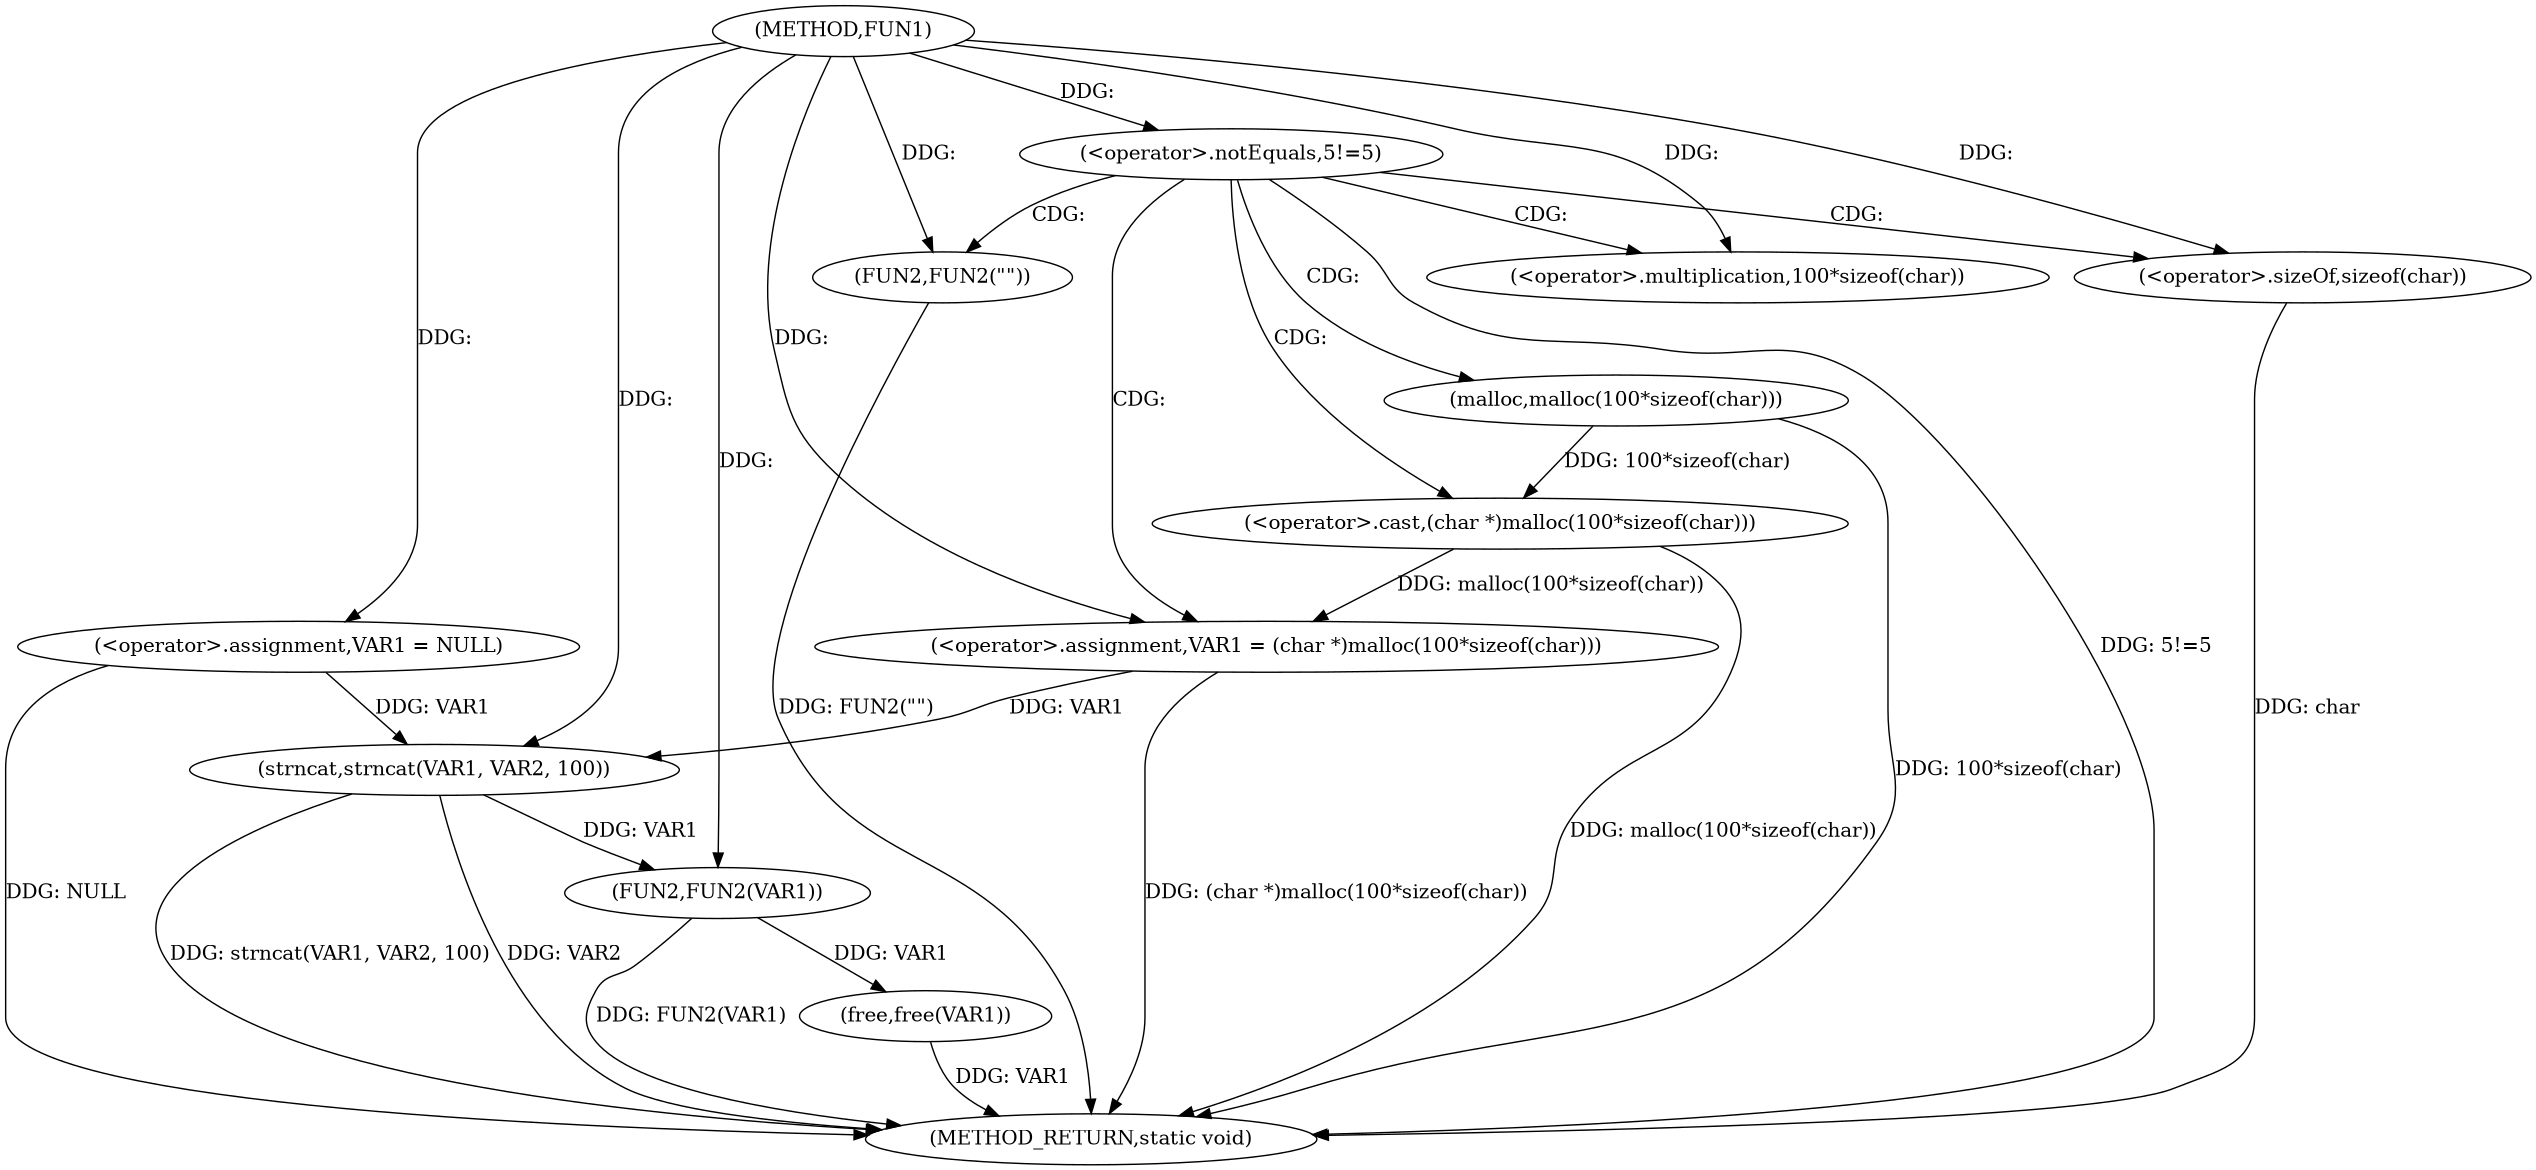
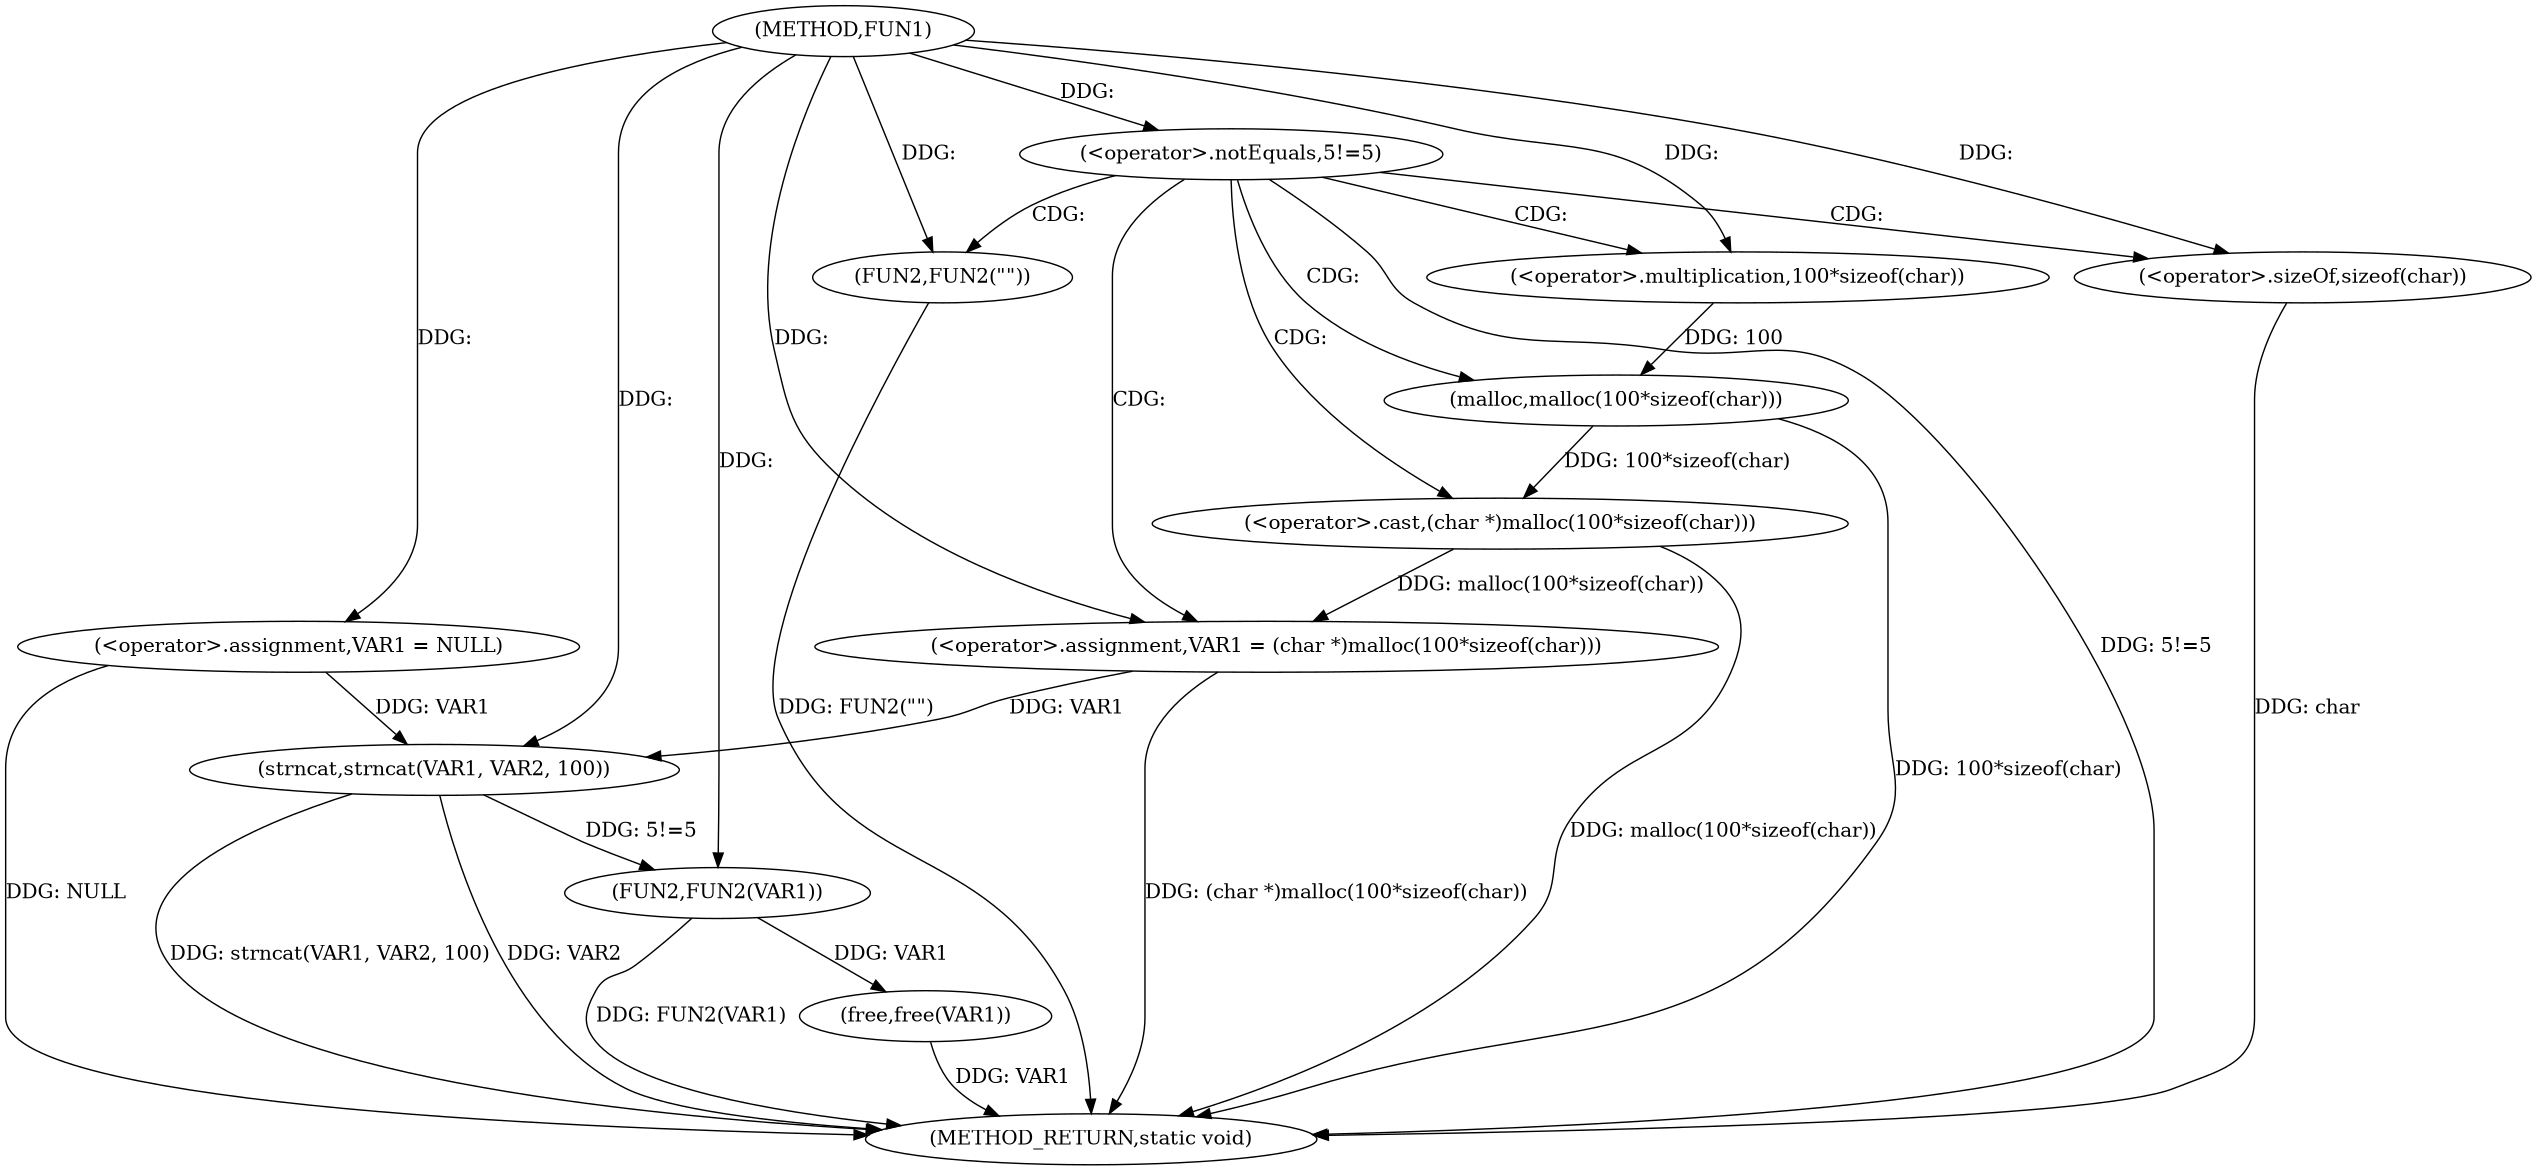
edge "(<operator>.multiplication,100*sizeof(char))" -> "(malloc,malloc(100*sizeof(char)))": added, label "DDG: 100"
edge "(strncat,strncat(VAR1, VAR2, 100))" -> "(FUN2,FUN2(VAR1))": label "DDG: VAR1" -> "DDG: 5!=5"
